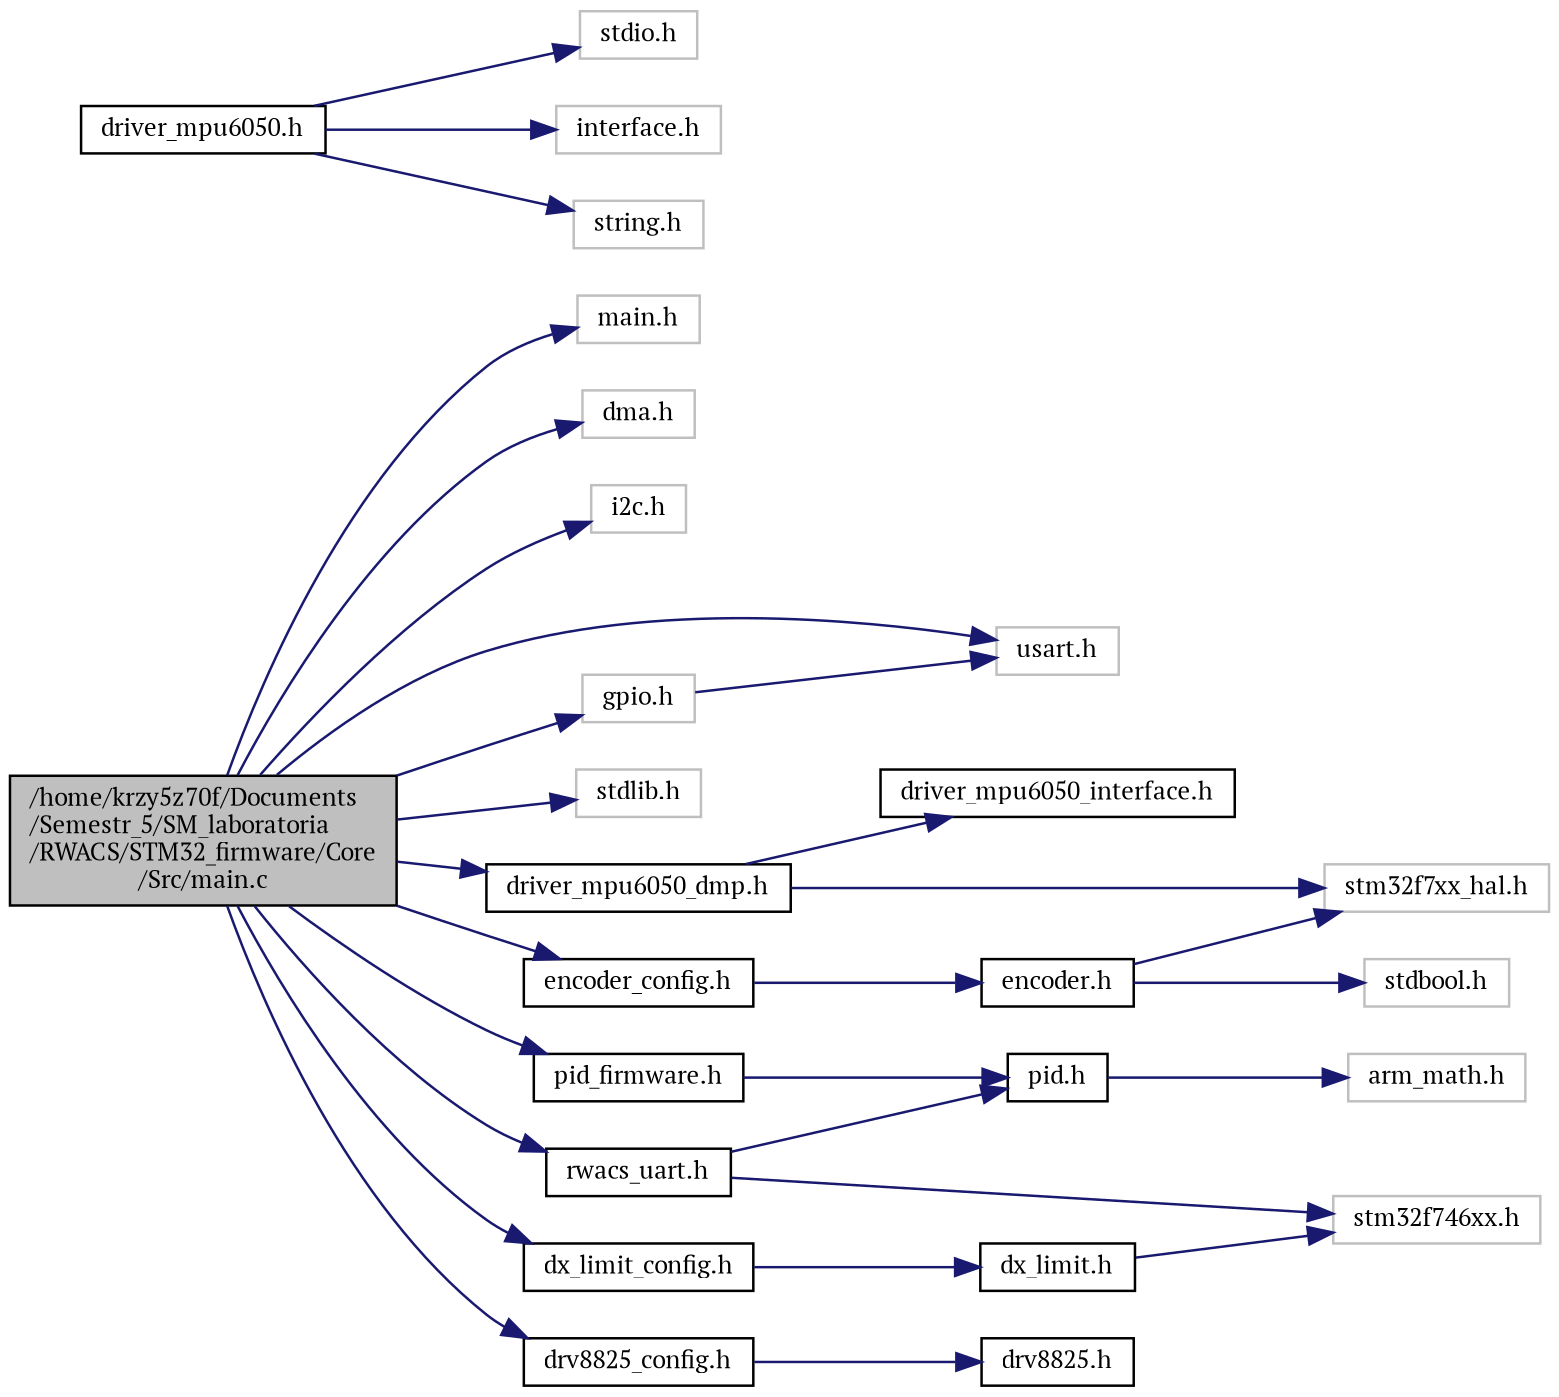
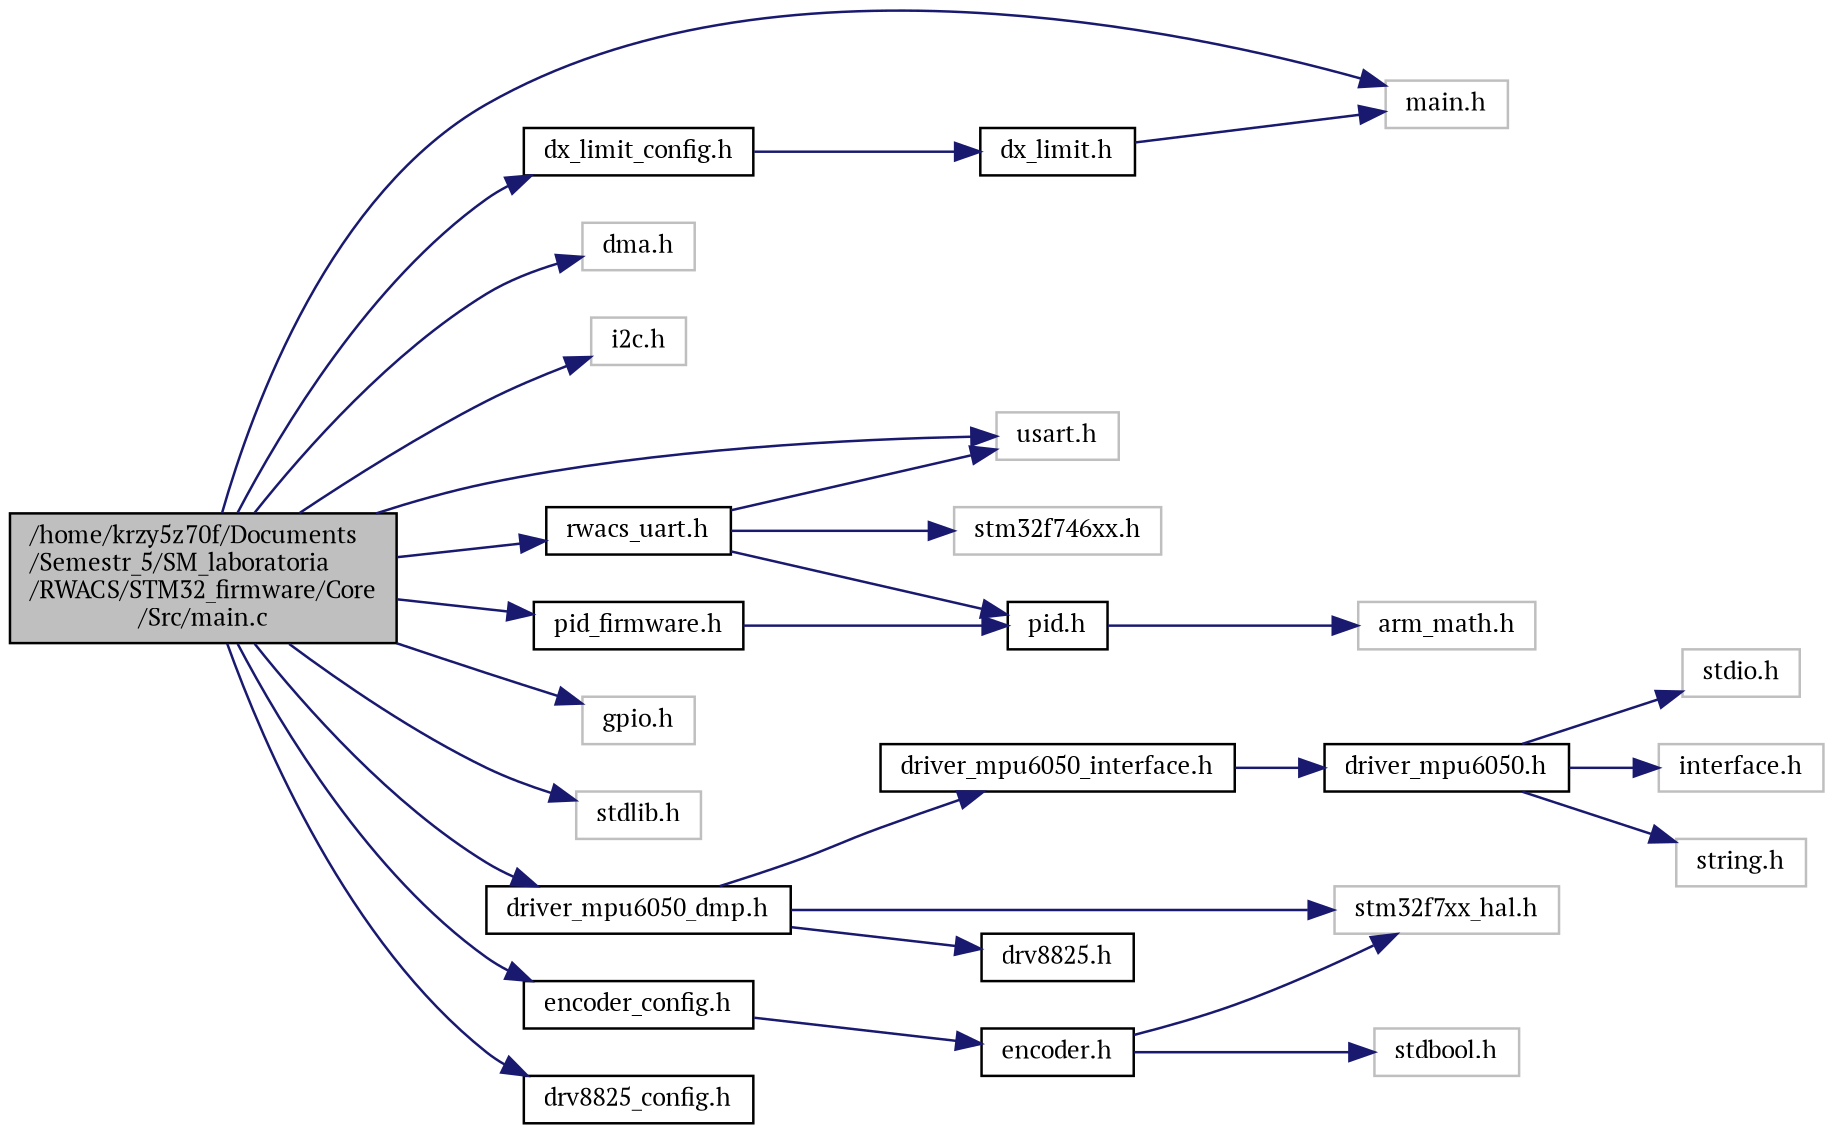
edge "gpio.h" -> "usart.h": now "rwacs_uart.h" -> "usart.h"
edge "driver_mpu6050_interface.h" -> "driver_mpu6050.h": added
edge "dx_limit.h" -> "stm32f746xx.h": now "dx_limit.h" -> "main.h"
edge "drv8825_config.h" -> "drv8825.h": now "driver_mpu6050_dmp.h" -> "drv8825.h"
